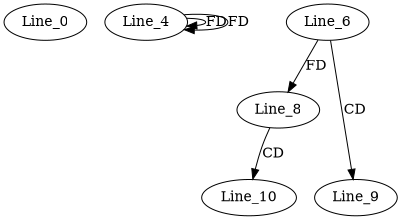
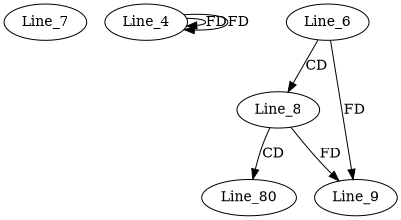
node "Line_0": label "Line_0" -> "Line_7"
edge "Line_6" -> "Line_8": label "FD" -> "CD"
edge "Line_6" -> "Line_9": label "CD" -> "FD"
edge "Line_8" -> "Line_9": added, label "FD"
node "Line_10": label "Line_10" -> "Line_80"
